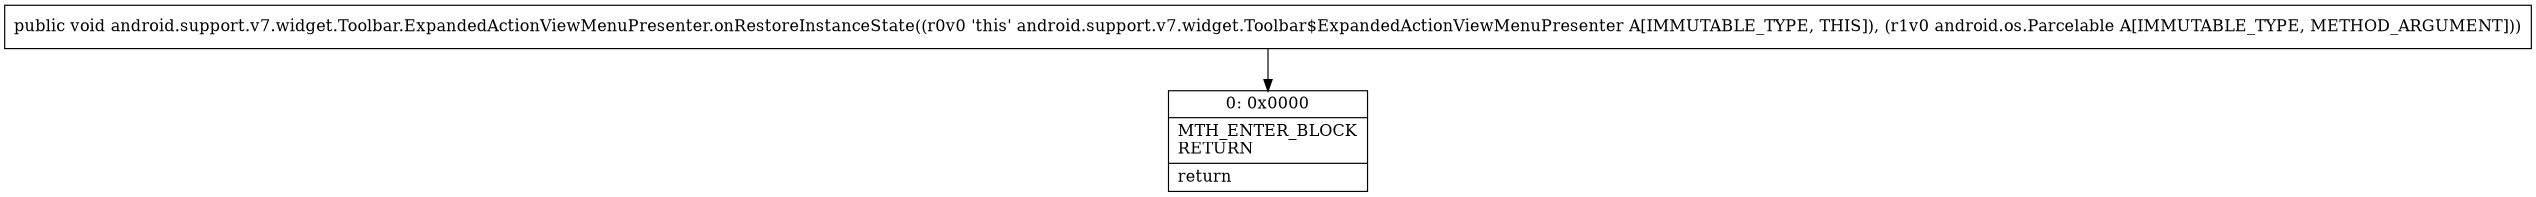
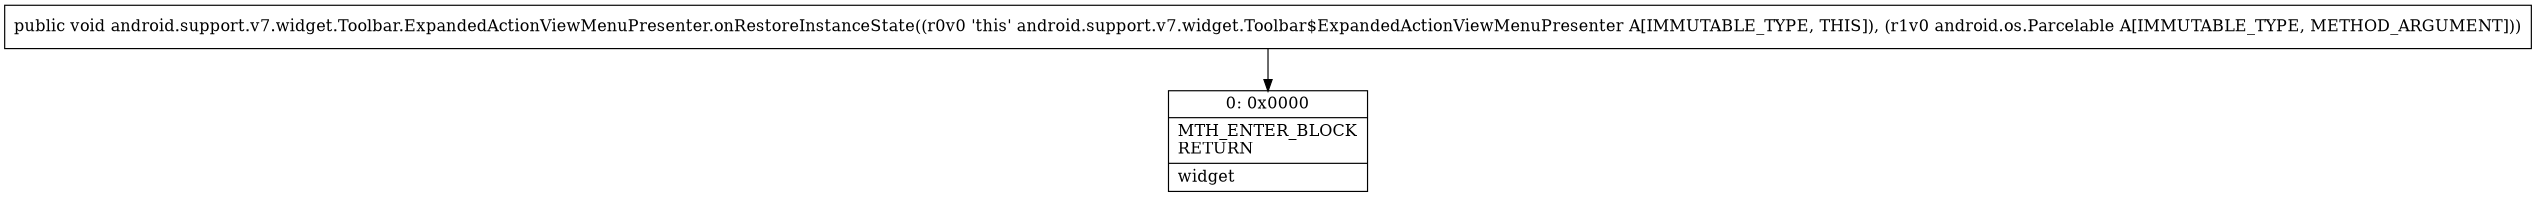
node "0: 0x0000": text "return" -> "widget"
